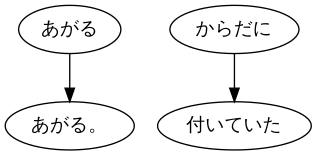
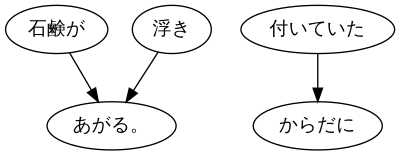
node "あがる": label "あがる" -> "石鹸が"
node "浮き": added
edge "からだに" -> "付いていた": reversed
